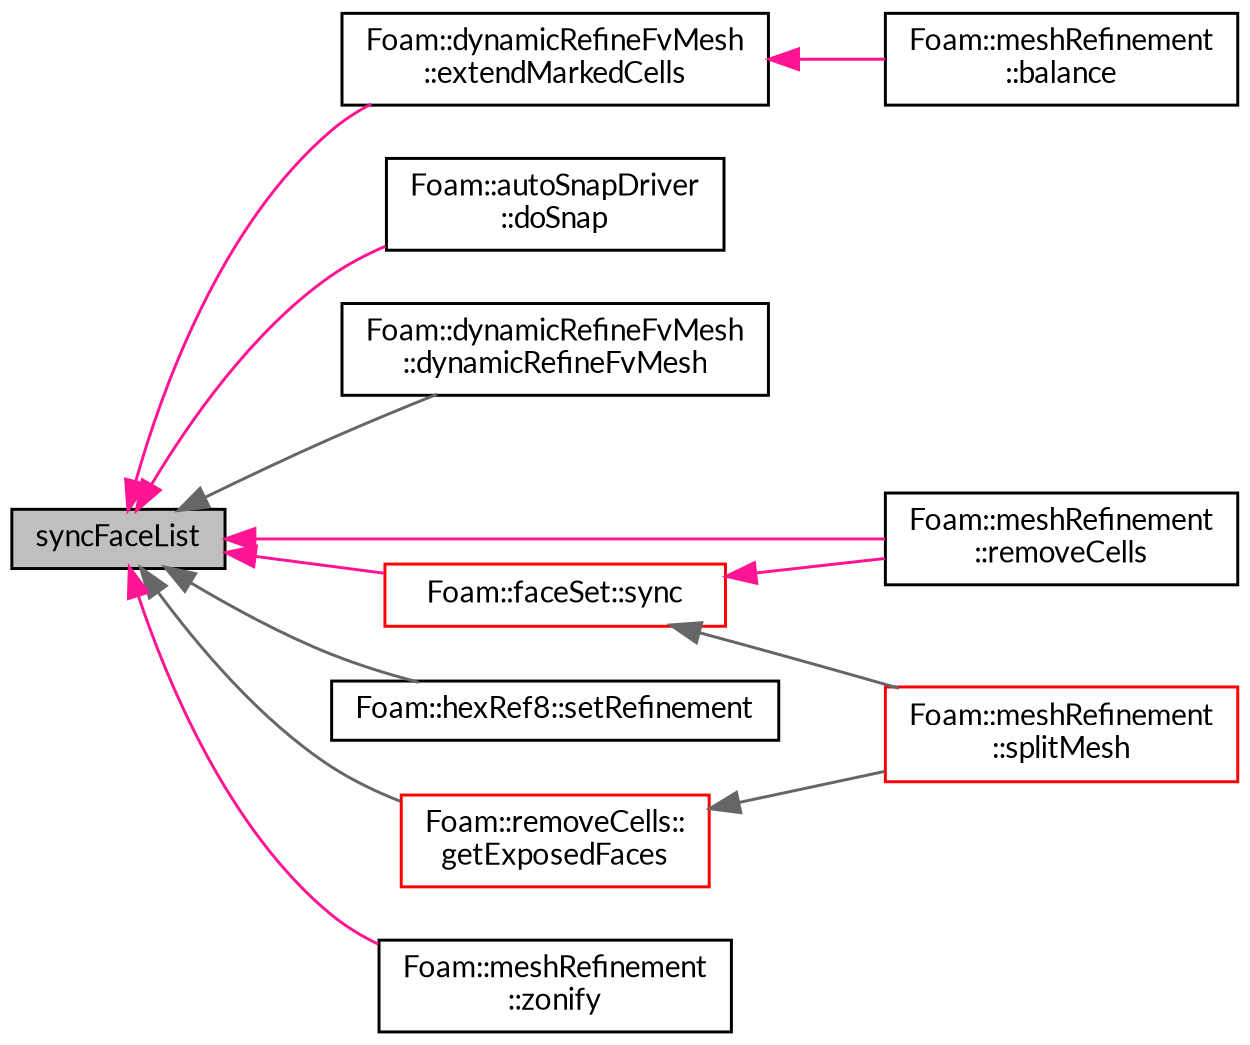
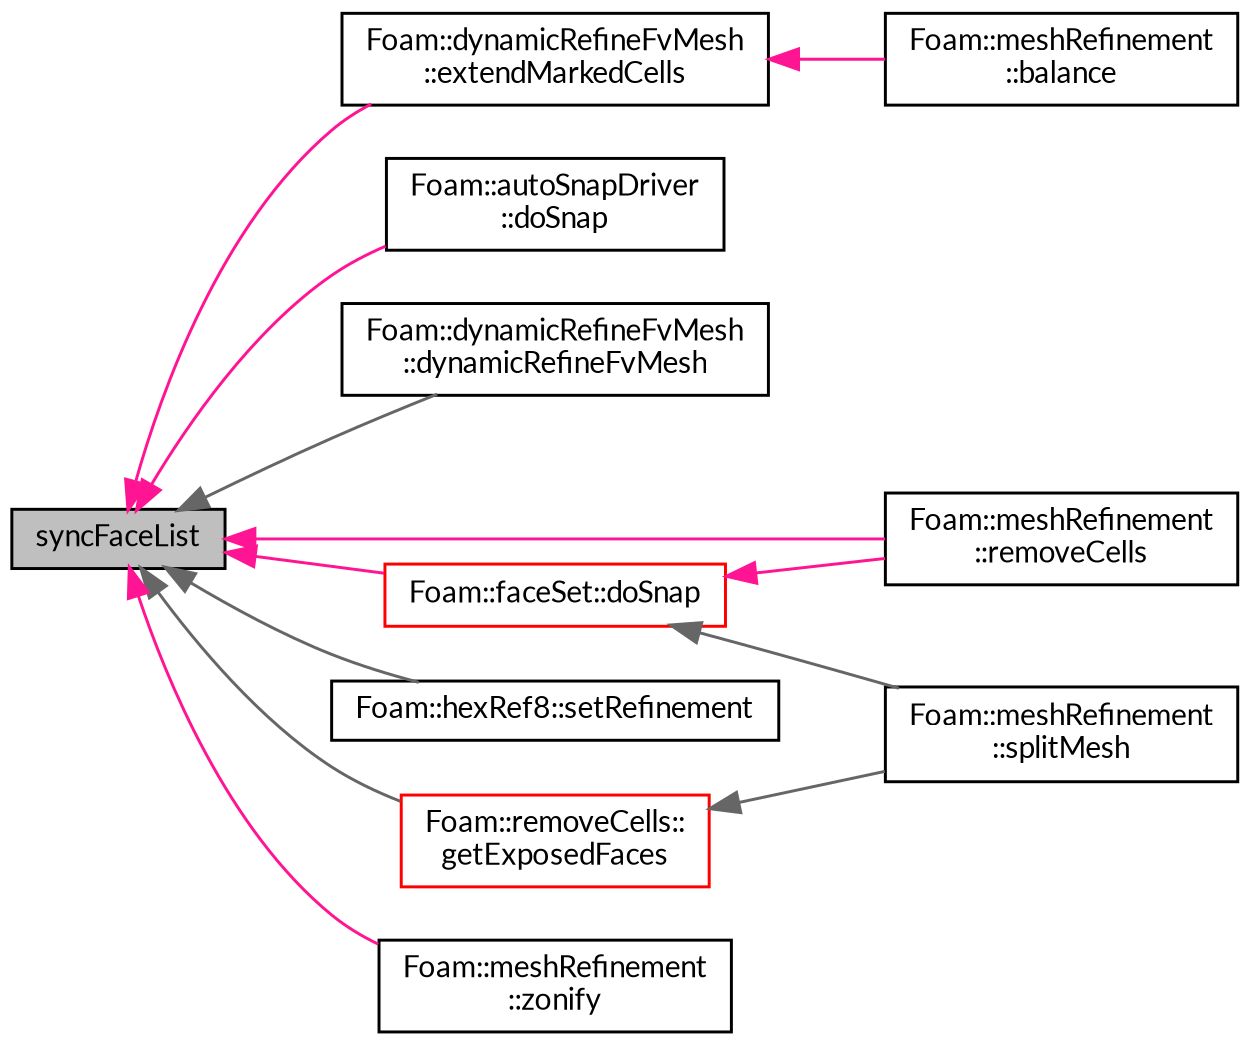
node "Foam::faceSet::sync": label "Foam::faceSet::sync" -> "Foam::faceSet::doSnap"
node "Foam::meshRefinement ::splitMesh": color red -> black
